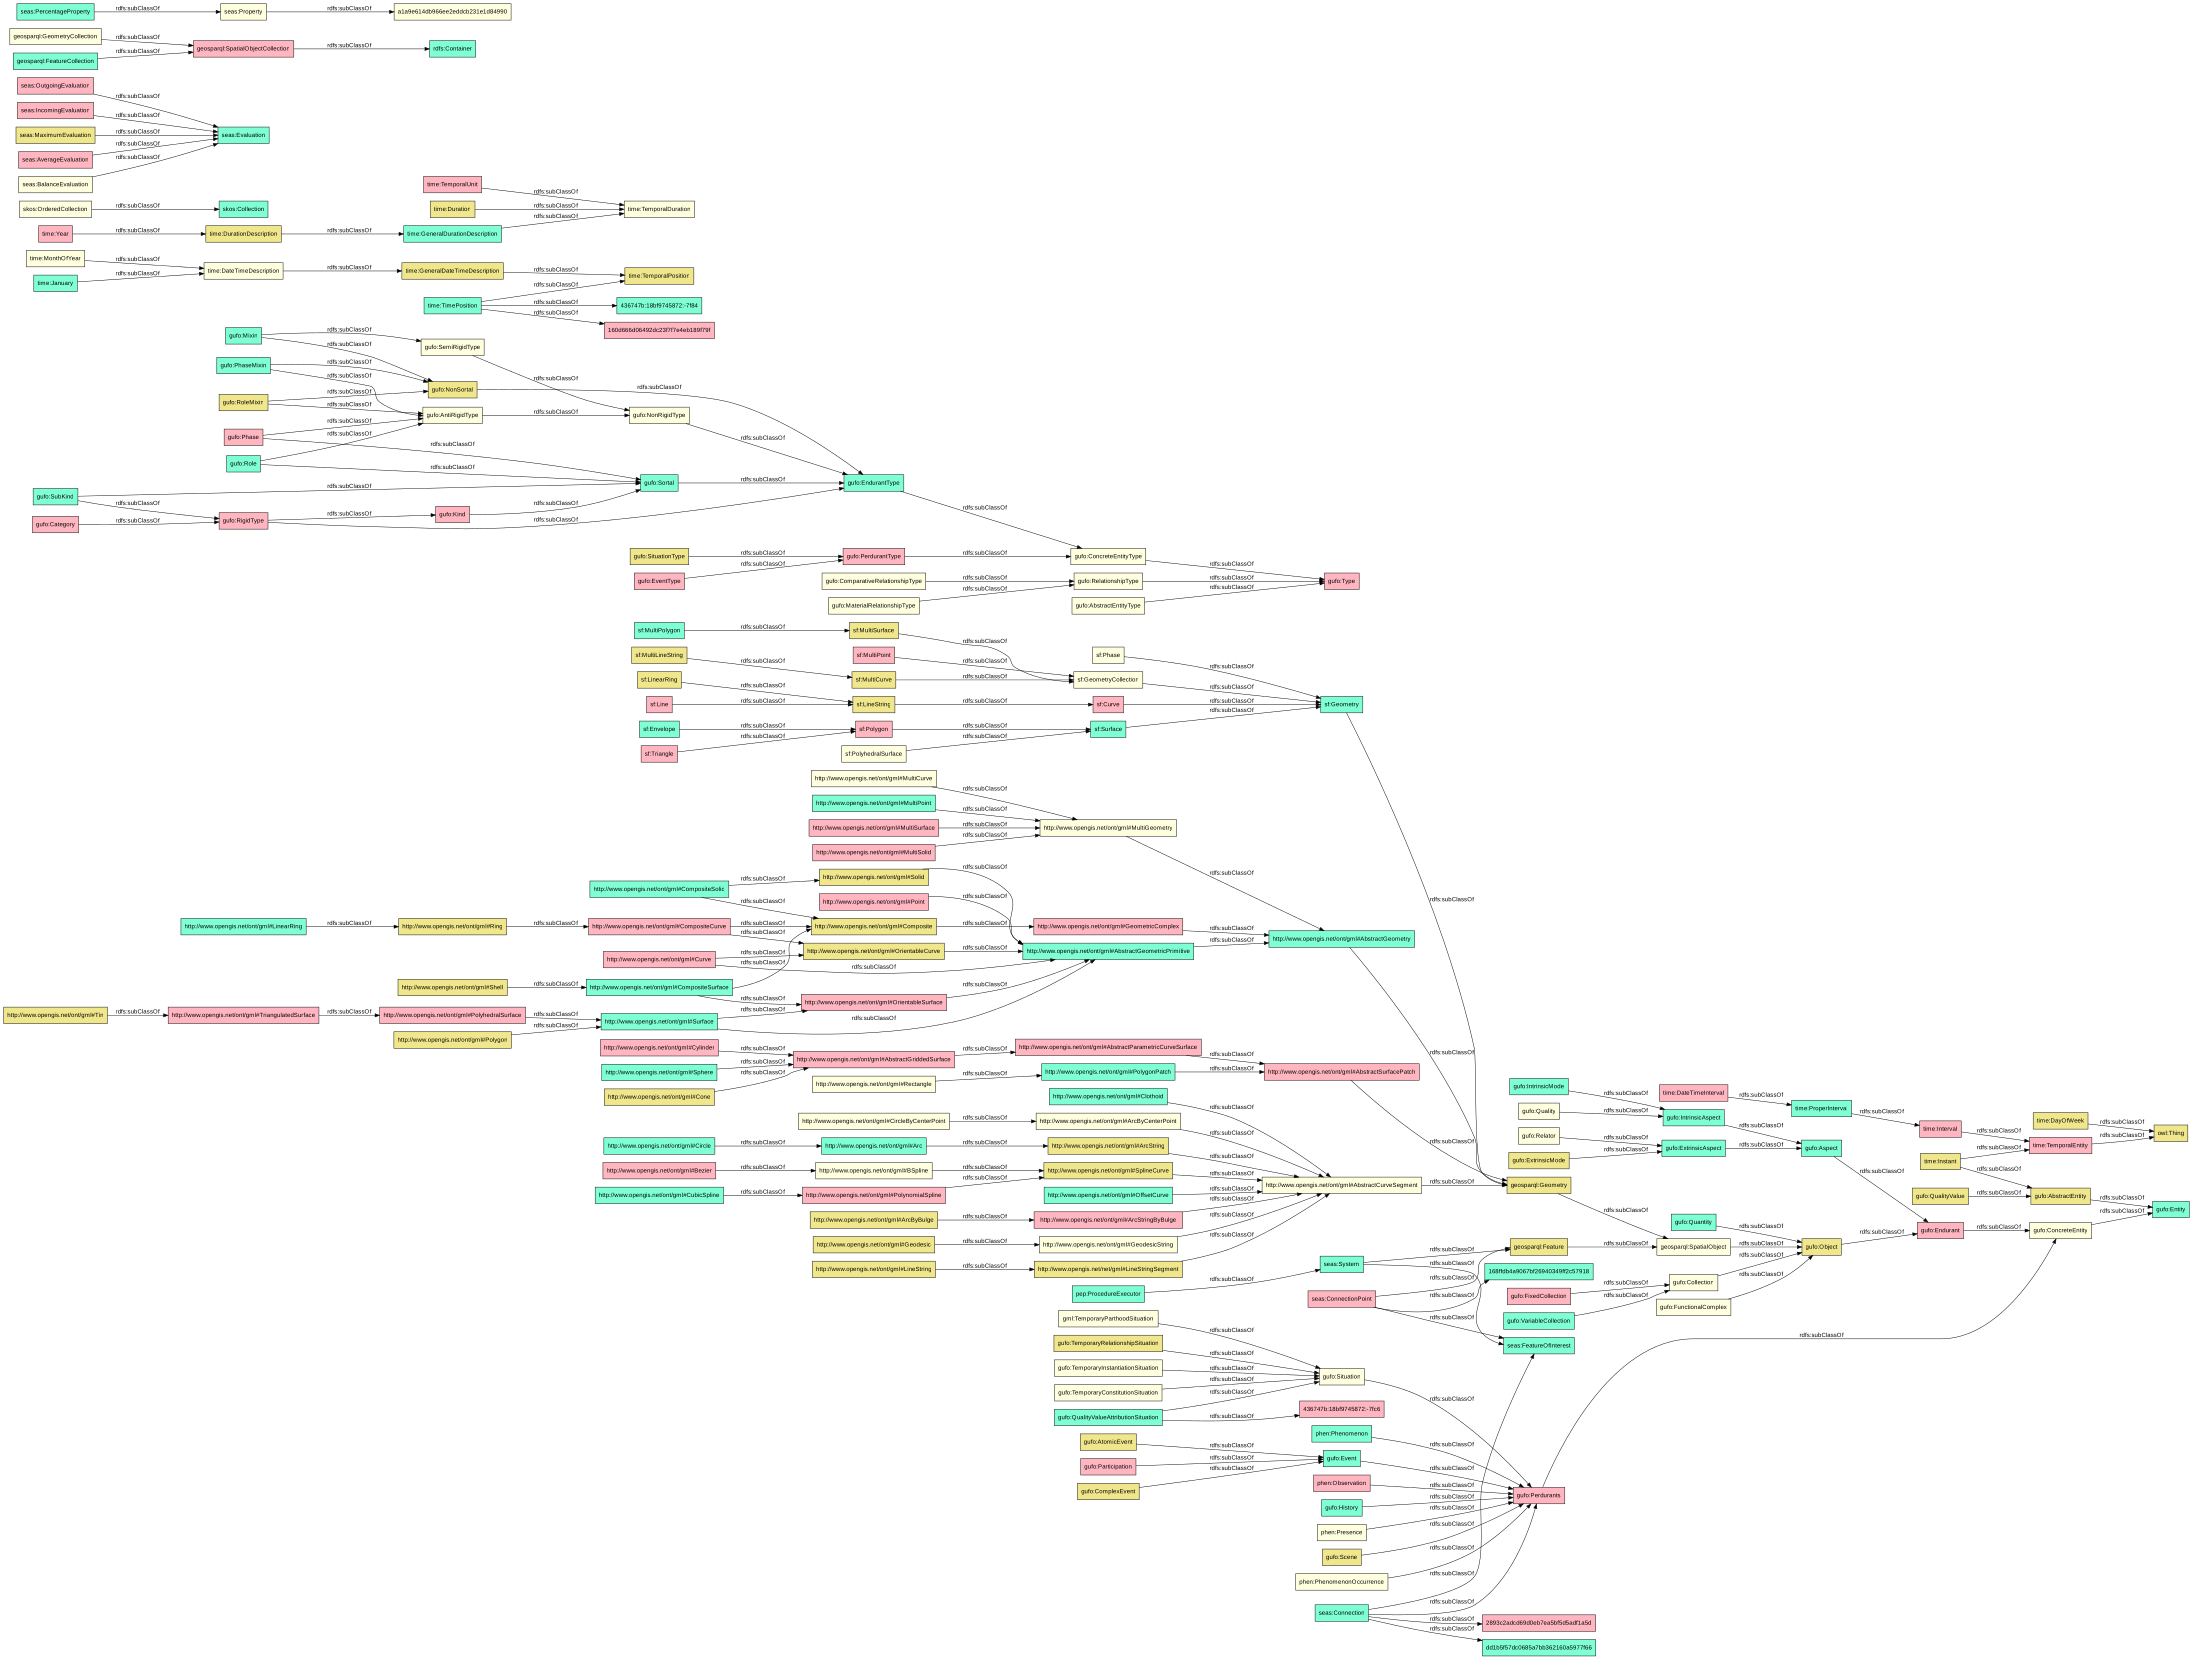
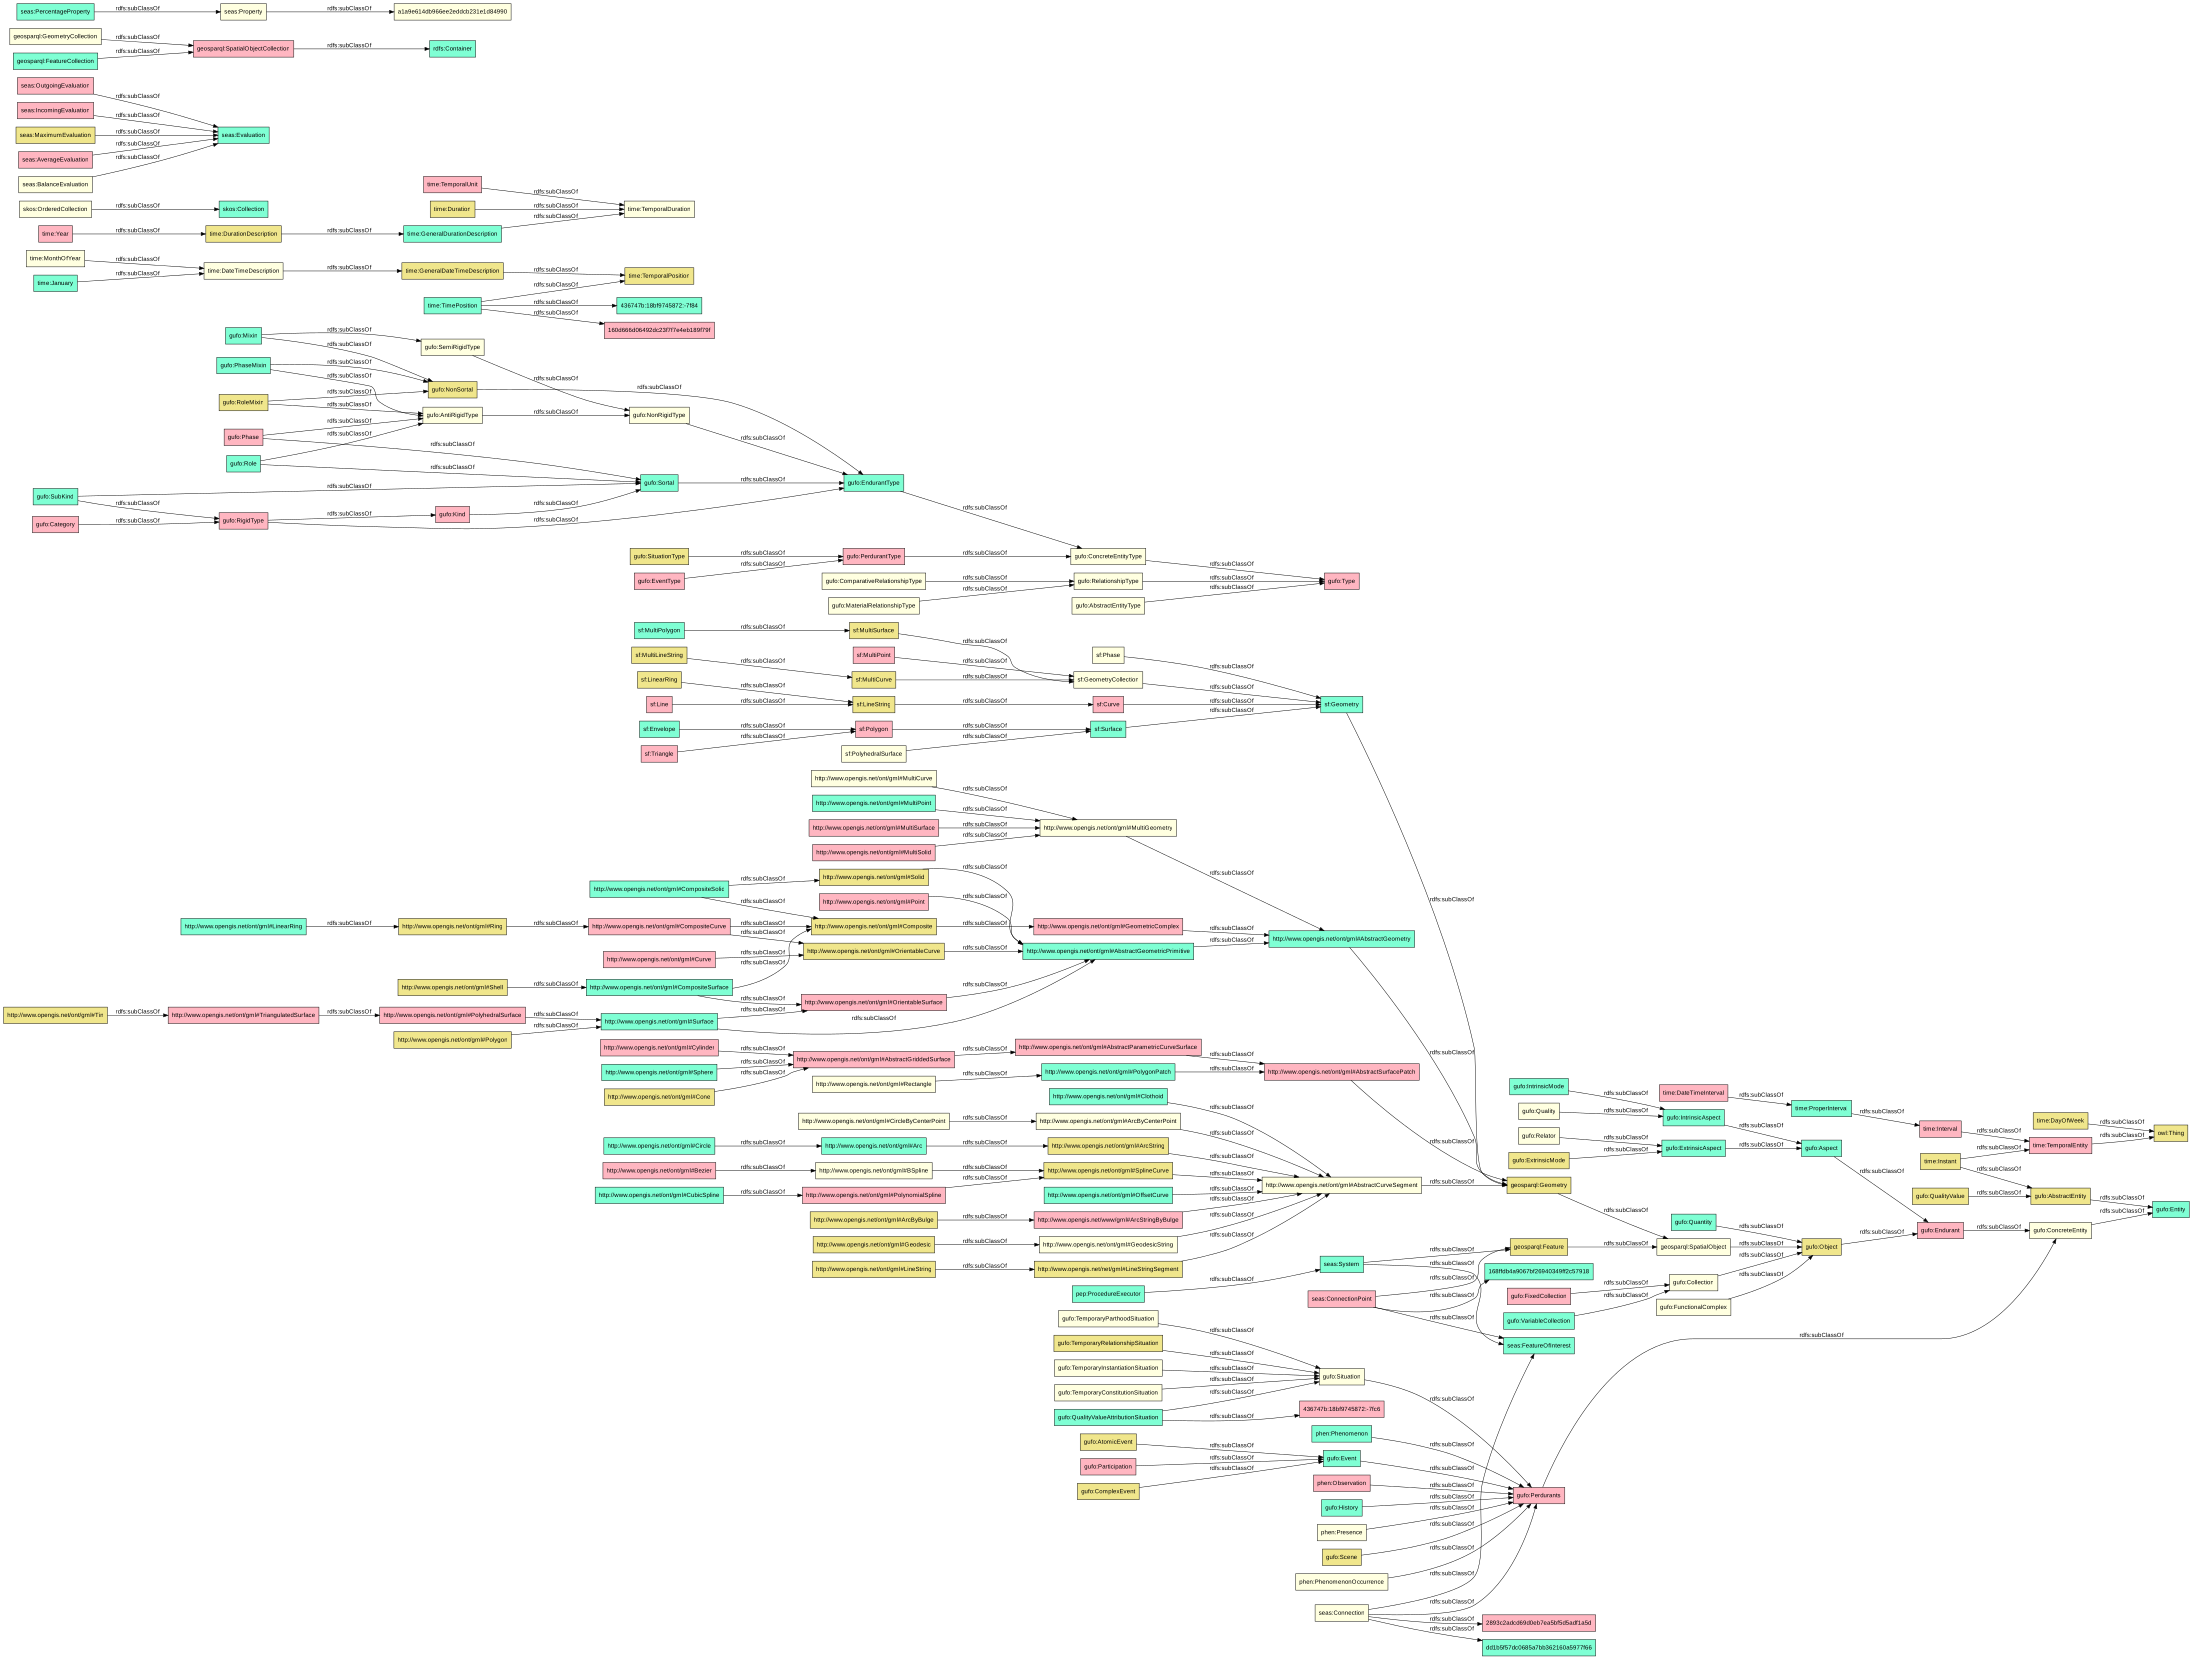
edge "http://www.opengis.net/ont/gml#Curve" -> "http://www.opengis.net/ont/gml#AbstractGeometricPrimitive": removed, label "rdfs:subClassOf"
node "http://www.opengis.net/ont/gml#ArcStringByBulge": label "http://www.opengis.net/ont/gml#ArcStringByBulge" -> "http://www.opengis.net/www/gml#ArcStringByBulge"
node "gml:TemporaryParthoodSituation": label "gml:TemporaryParthoodSituation" -> "gufo:TemporaryParthoodSituation"
node "seas:Connection": fillcolor aquamarine -> lightyellow
